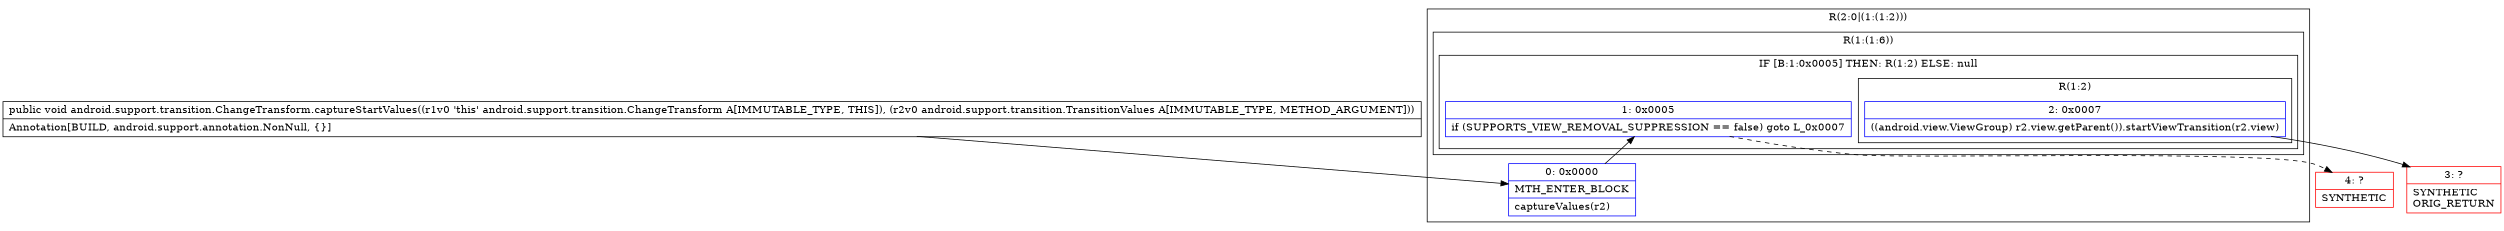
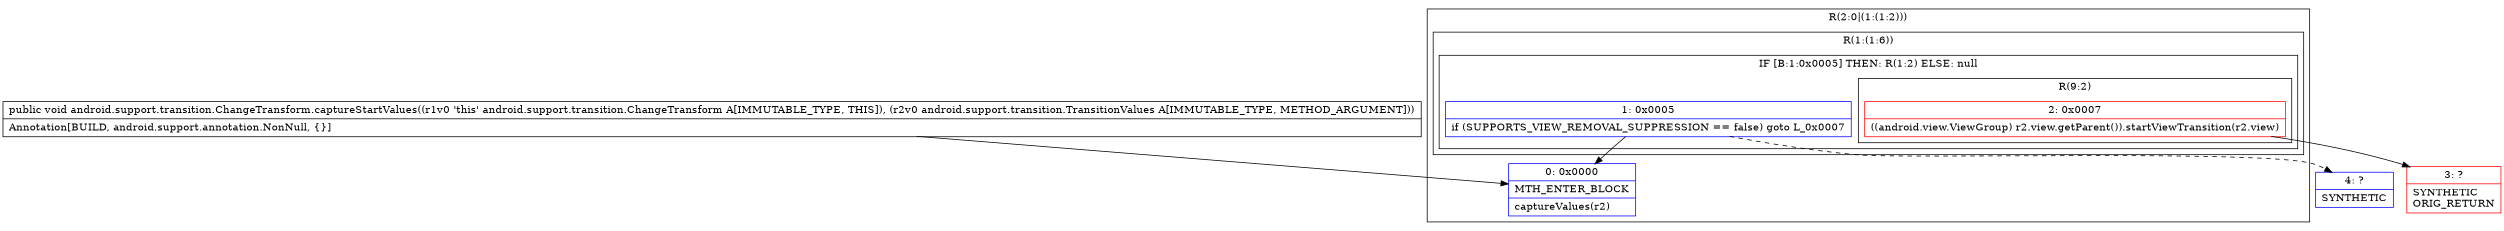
cluster "R(1:2)": label "R(1:2)" -> "R(9:2)"
node "2: 0x0007": color blue -> red
edge "0: 0x0000" -> "1: 0x0005": reversed
node "4: ?": color red -> blue
